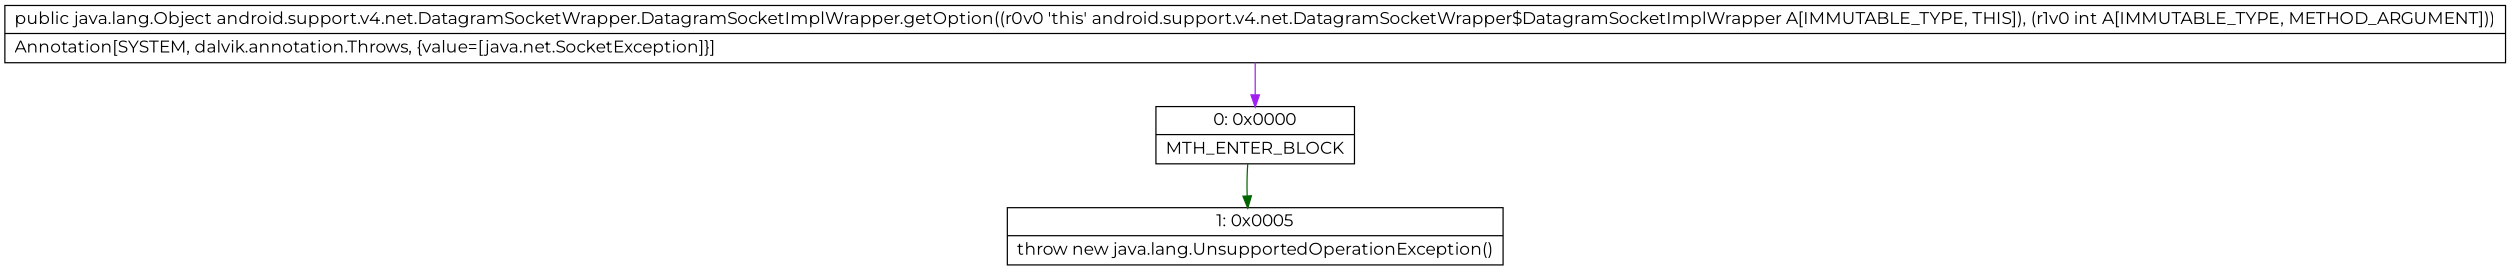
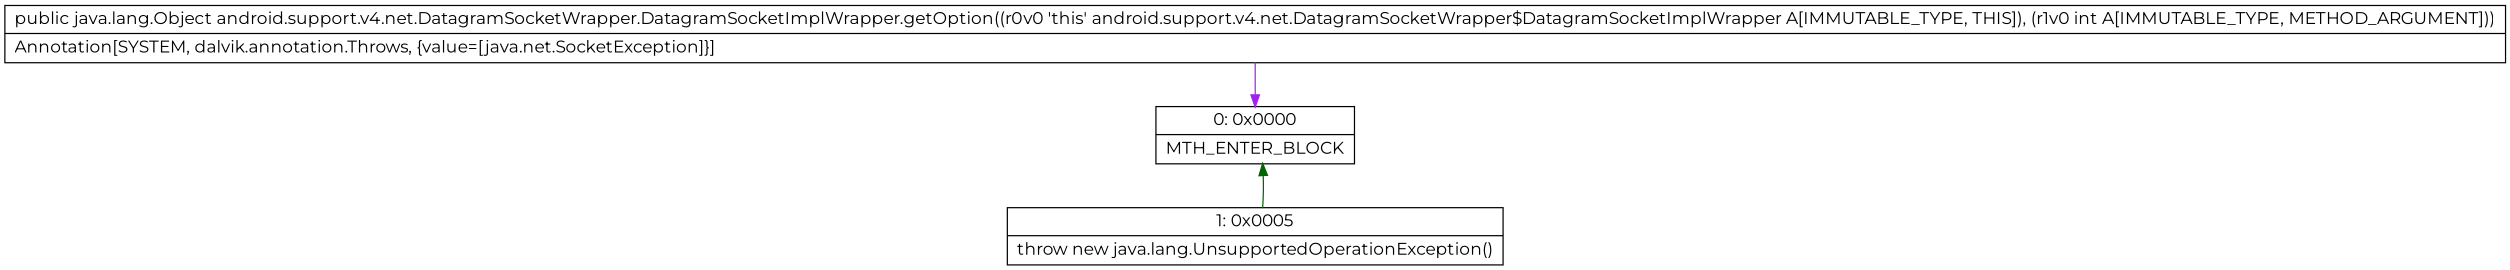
edge "0: 0x0000" -> "1: 0x0005": reversed
